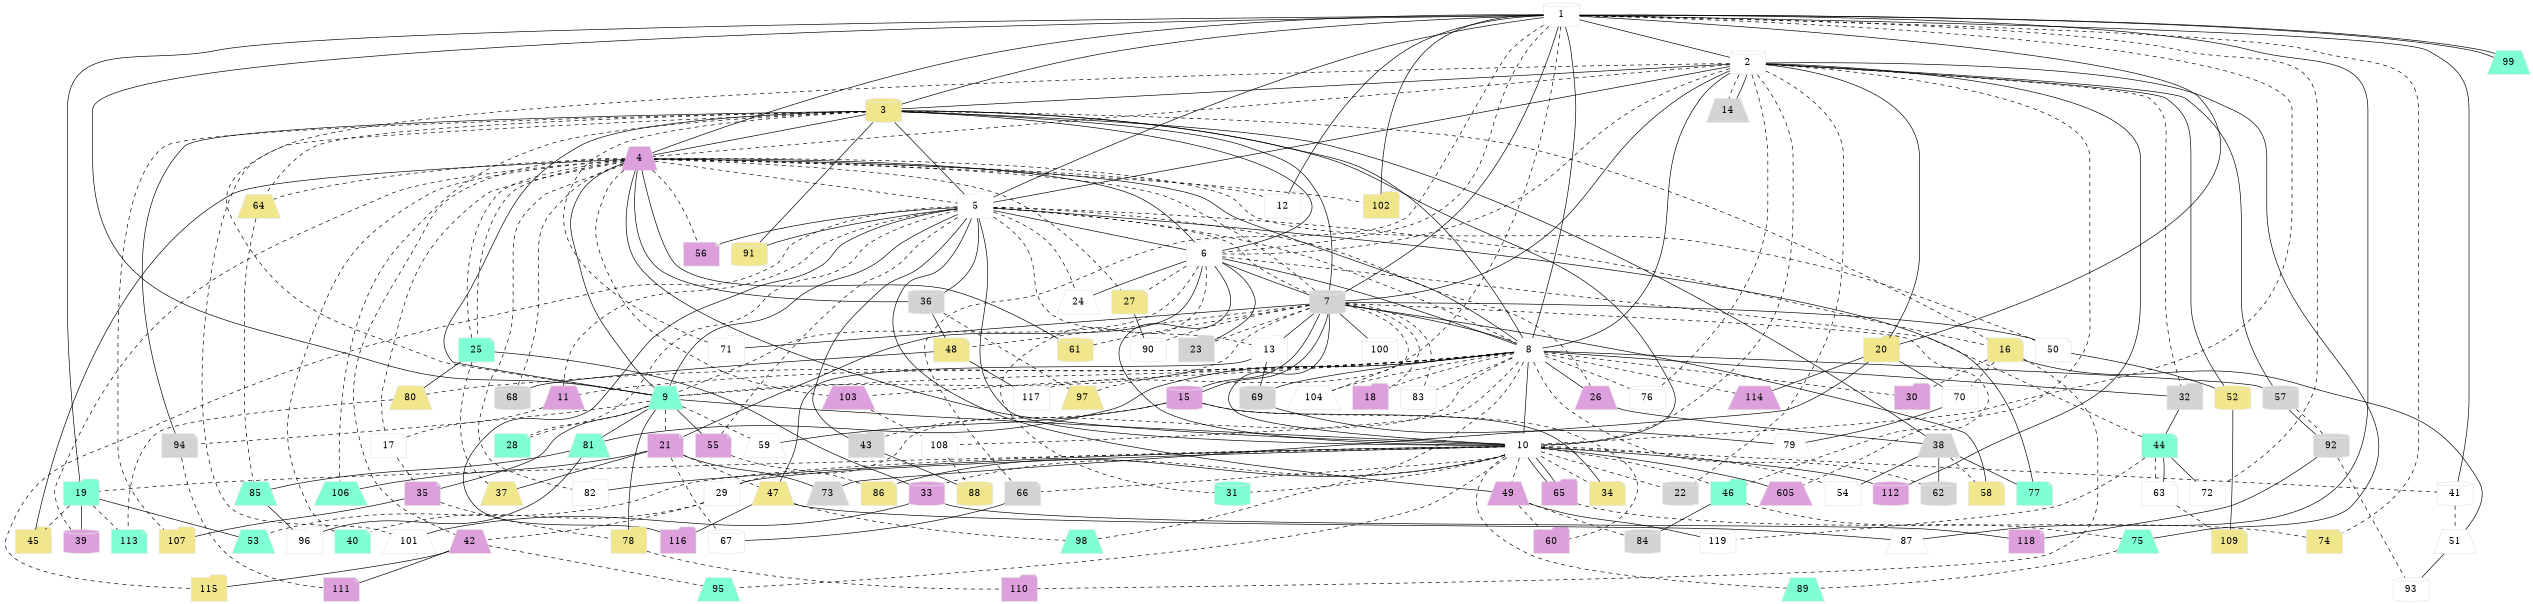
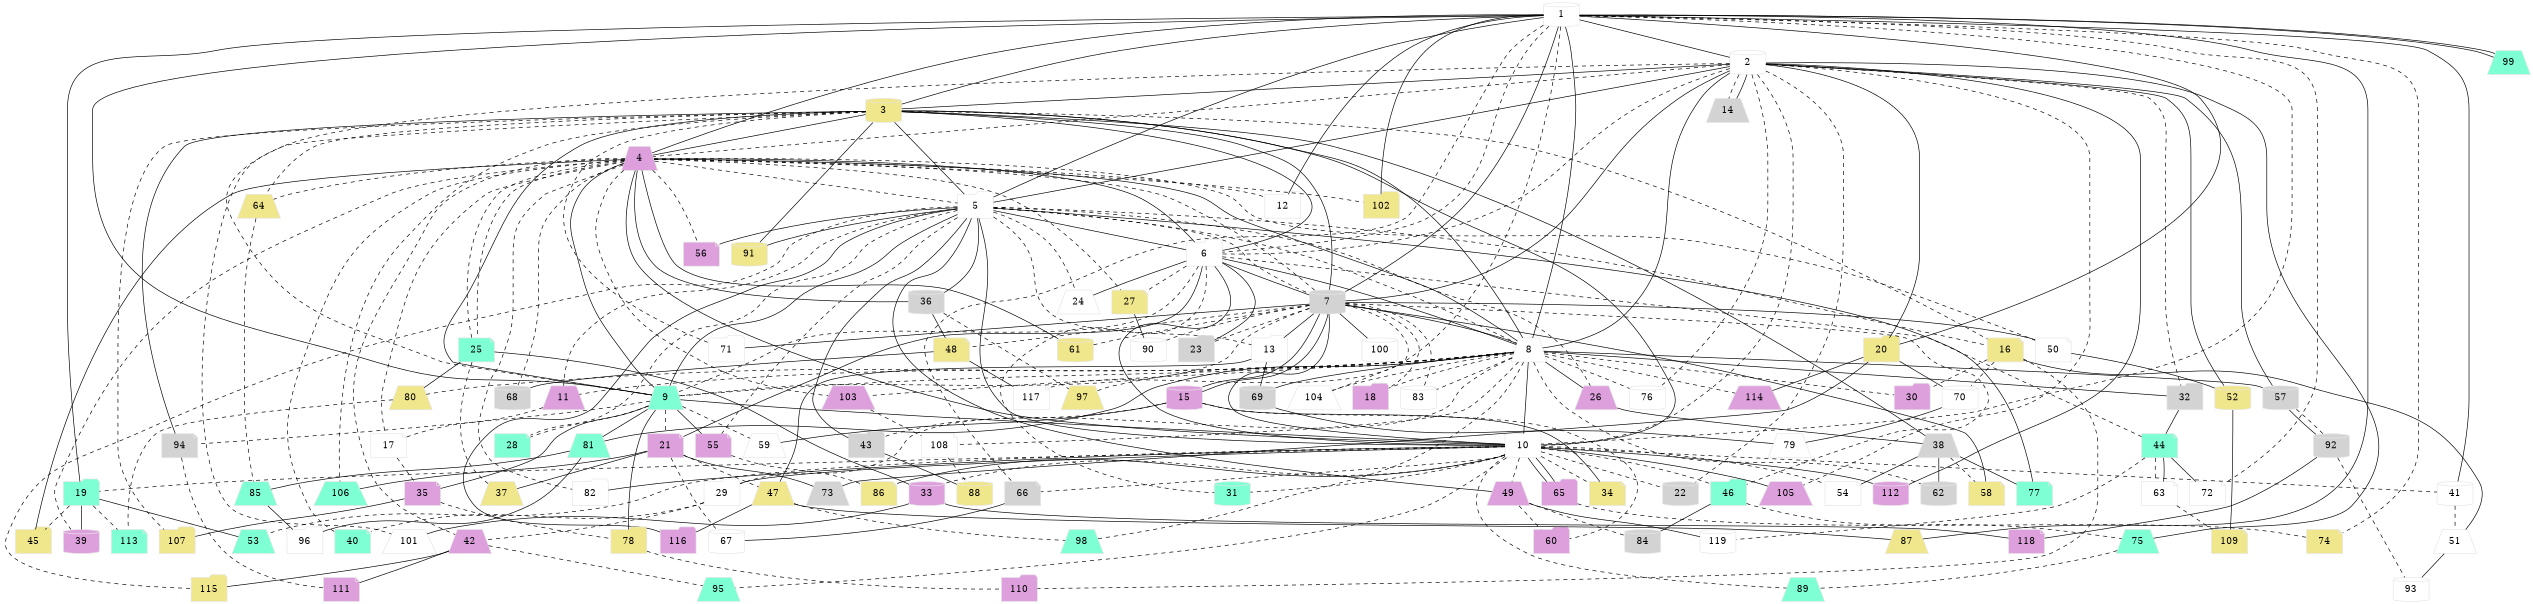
node "605": label "605" -> "105"
node "87": fillcolor white -> khaki
